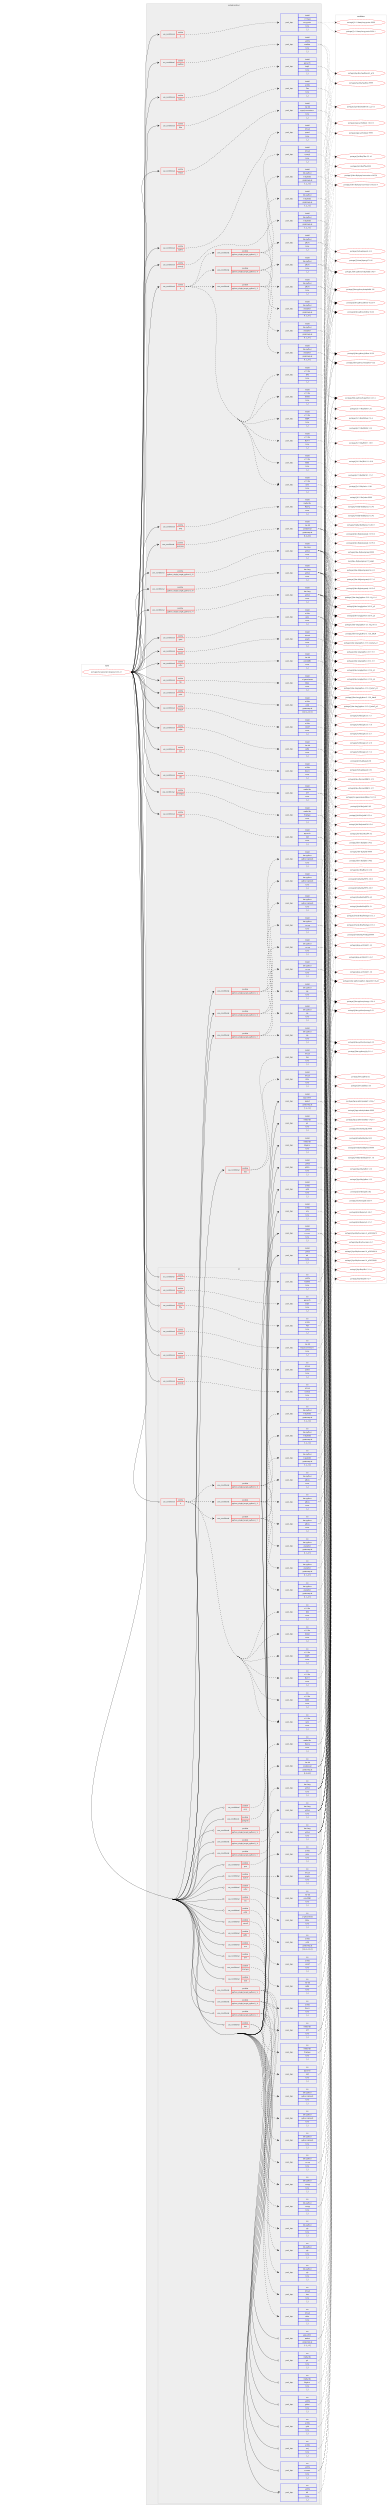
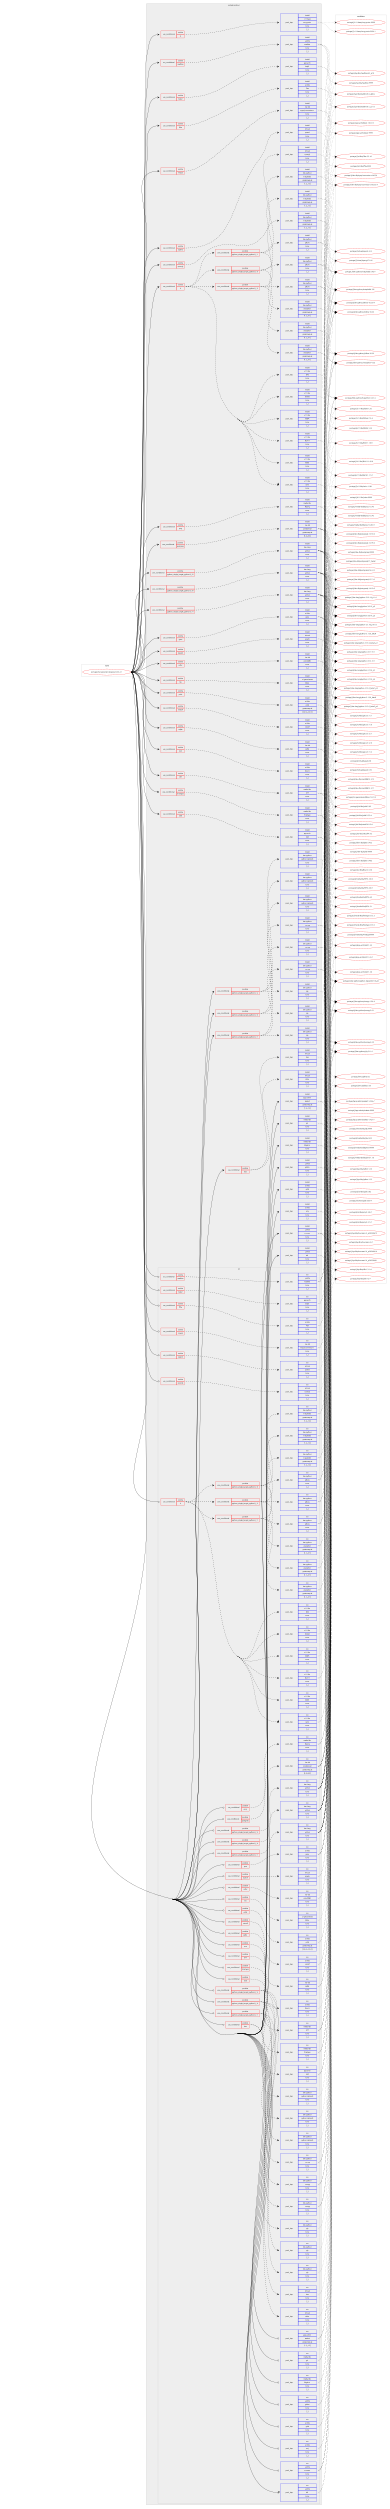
node "portage://sys-libs/readline-8.3_alpha": added
node "blas://dev-db/postgresql-17_beta2": label "blas://dev-db/postgresql-17_beta2" -> "portage://dev-db/postgresql-17_beta2"
